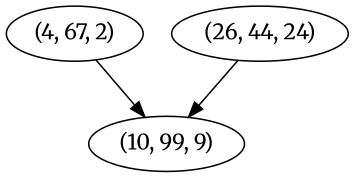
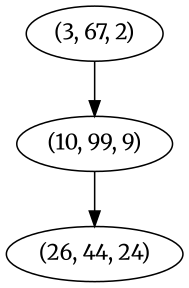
node "(4, 67, 2)": label "(4, 67, 2)" -> "(3, 67, 2)"
edge "(26, 44, 24)" -> "(10, 99, 9)": reversed
